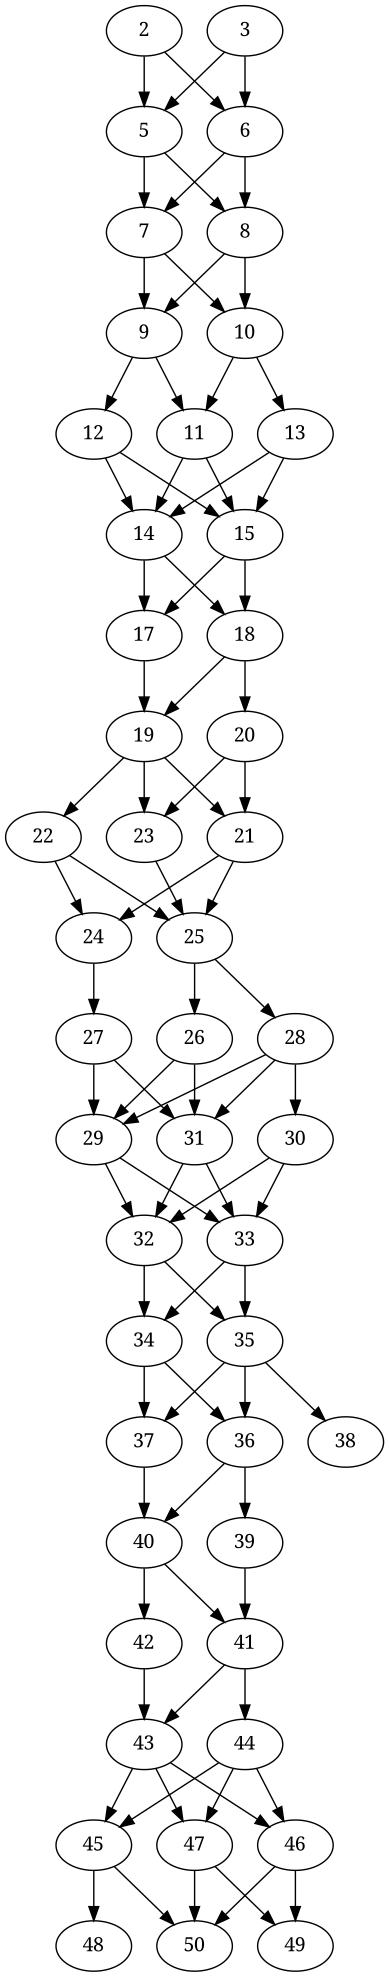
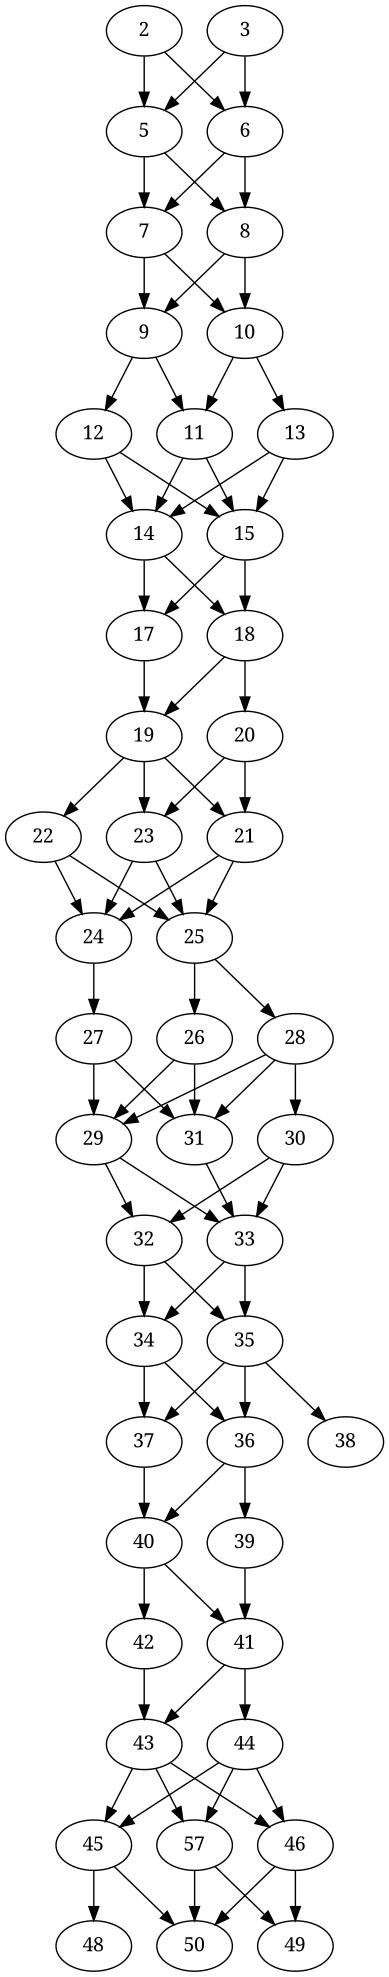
edge "23" -> "24": added
edge "31" -> "32": removed
node "47": label "47" -> "57"
